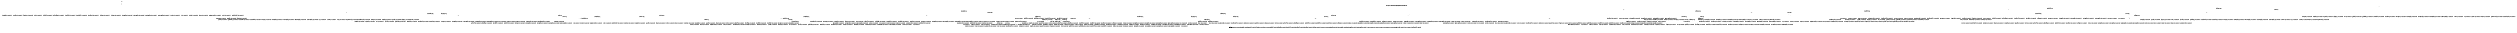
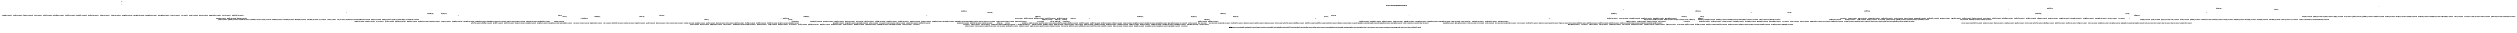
edge "s5" -> "s40": added, label "ClientKeyExchange / Empty"
